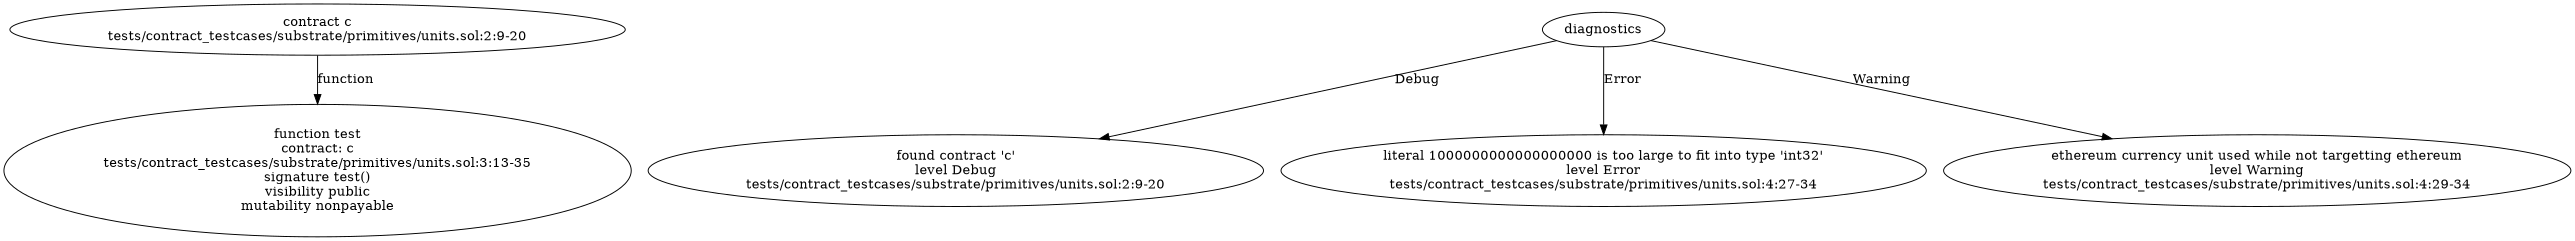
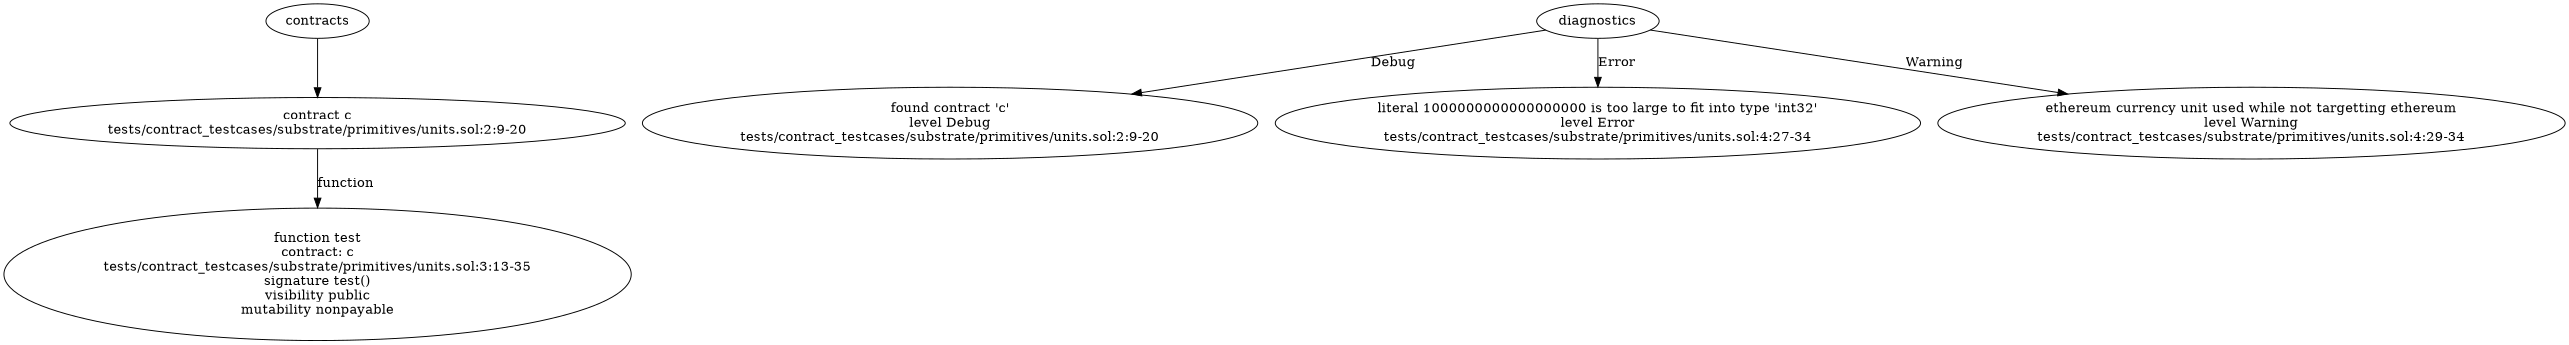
node "contracts": added
